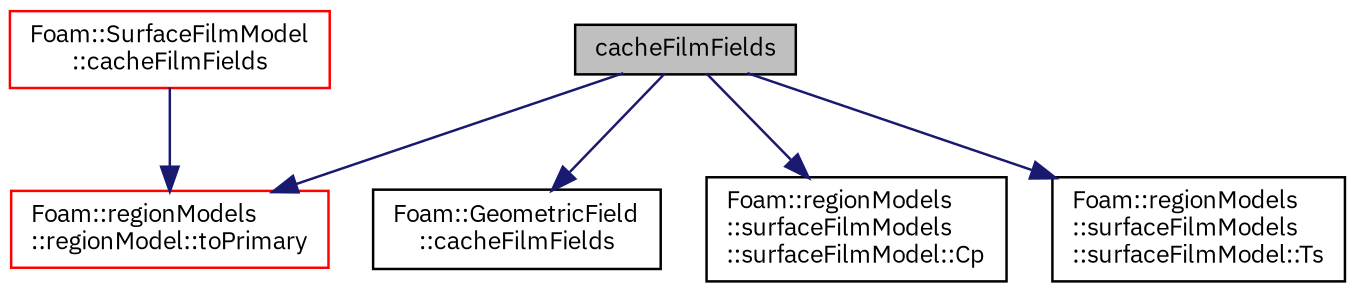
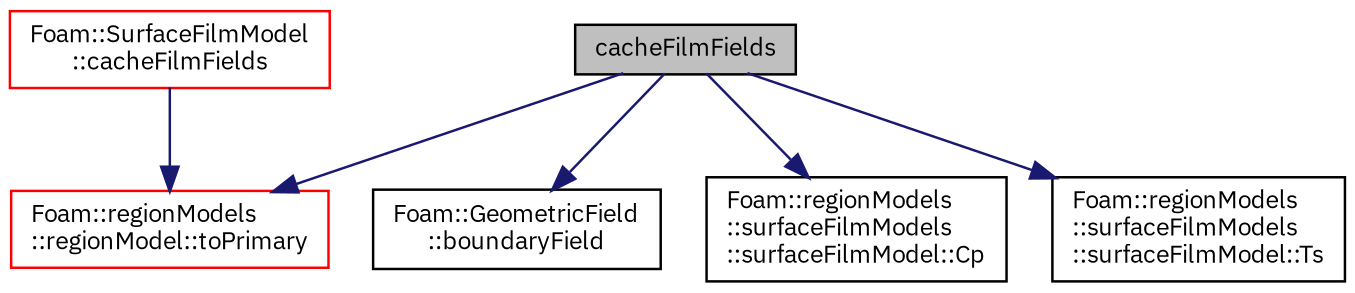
node "Foam::GeometricField ::cacheFilmFields": label "Foam::GeometricField ::cacheFilmFields" -> "Foam::GeometricField ::boundaryField"
